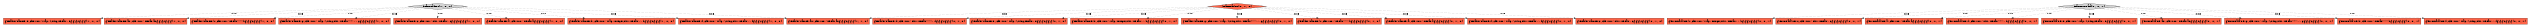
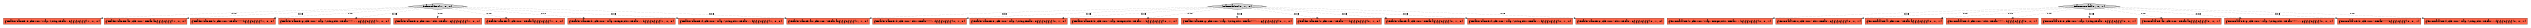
node "beanHeaders['0', '1', '0']": fillcolor tomato -> lightgray
